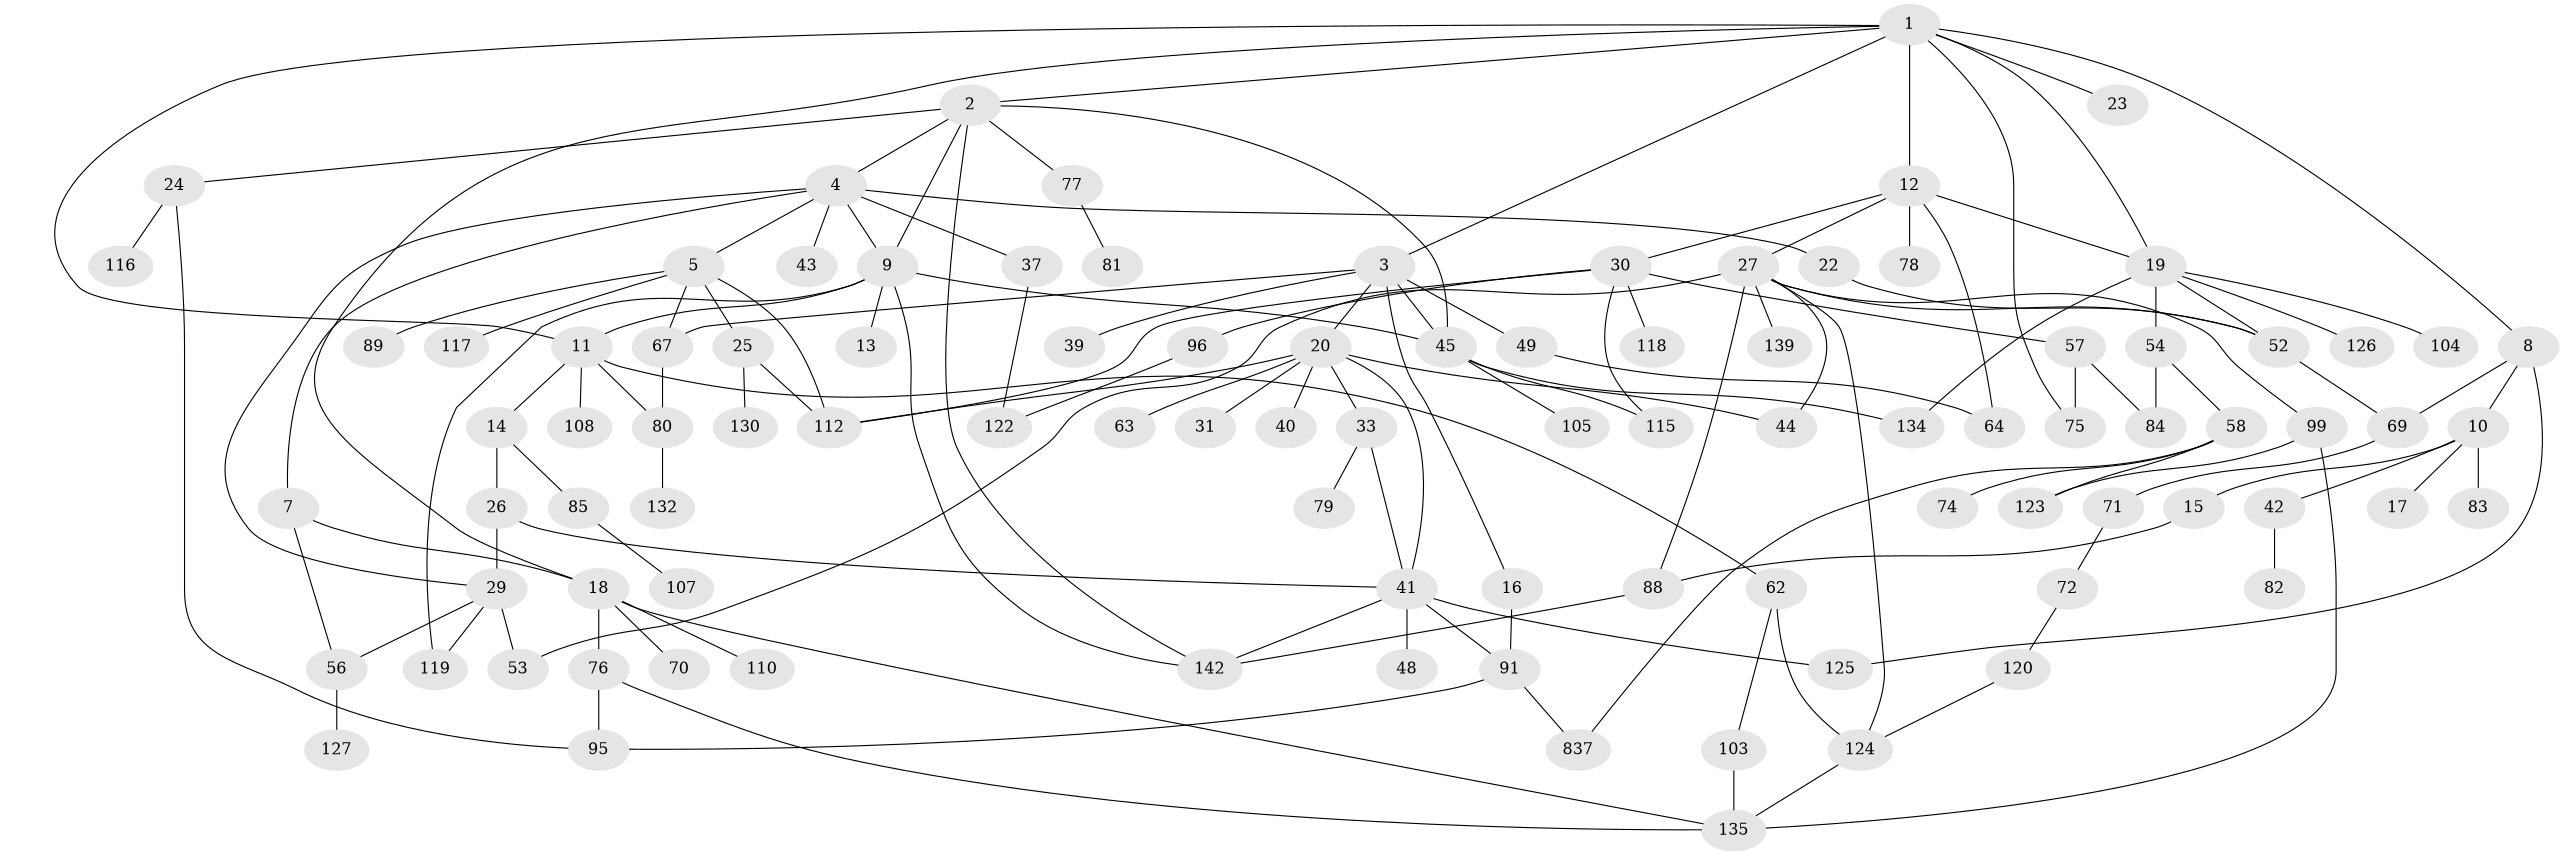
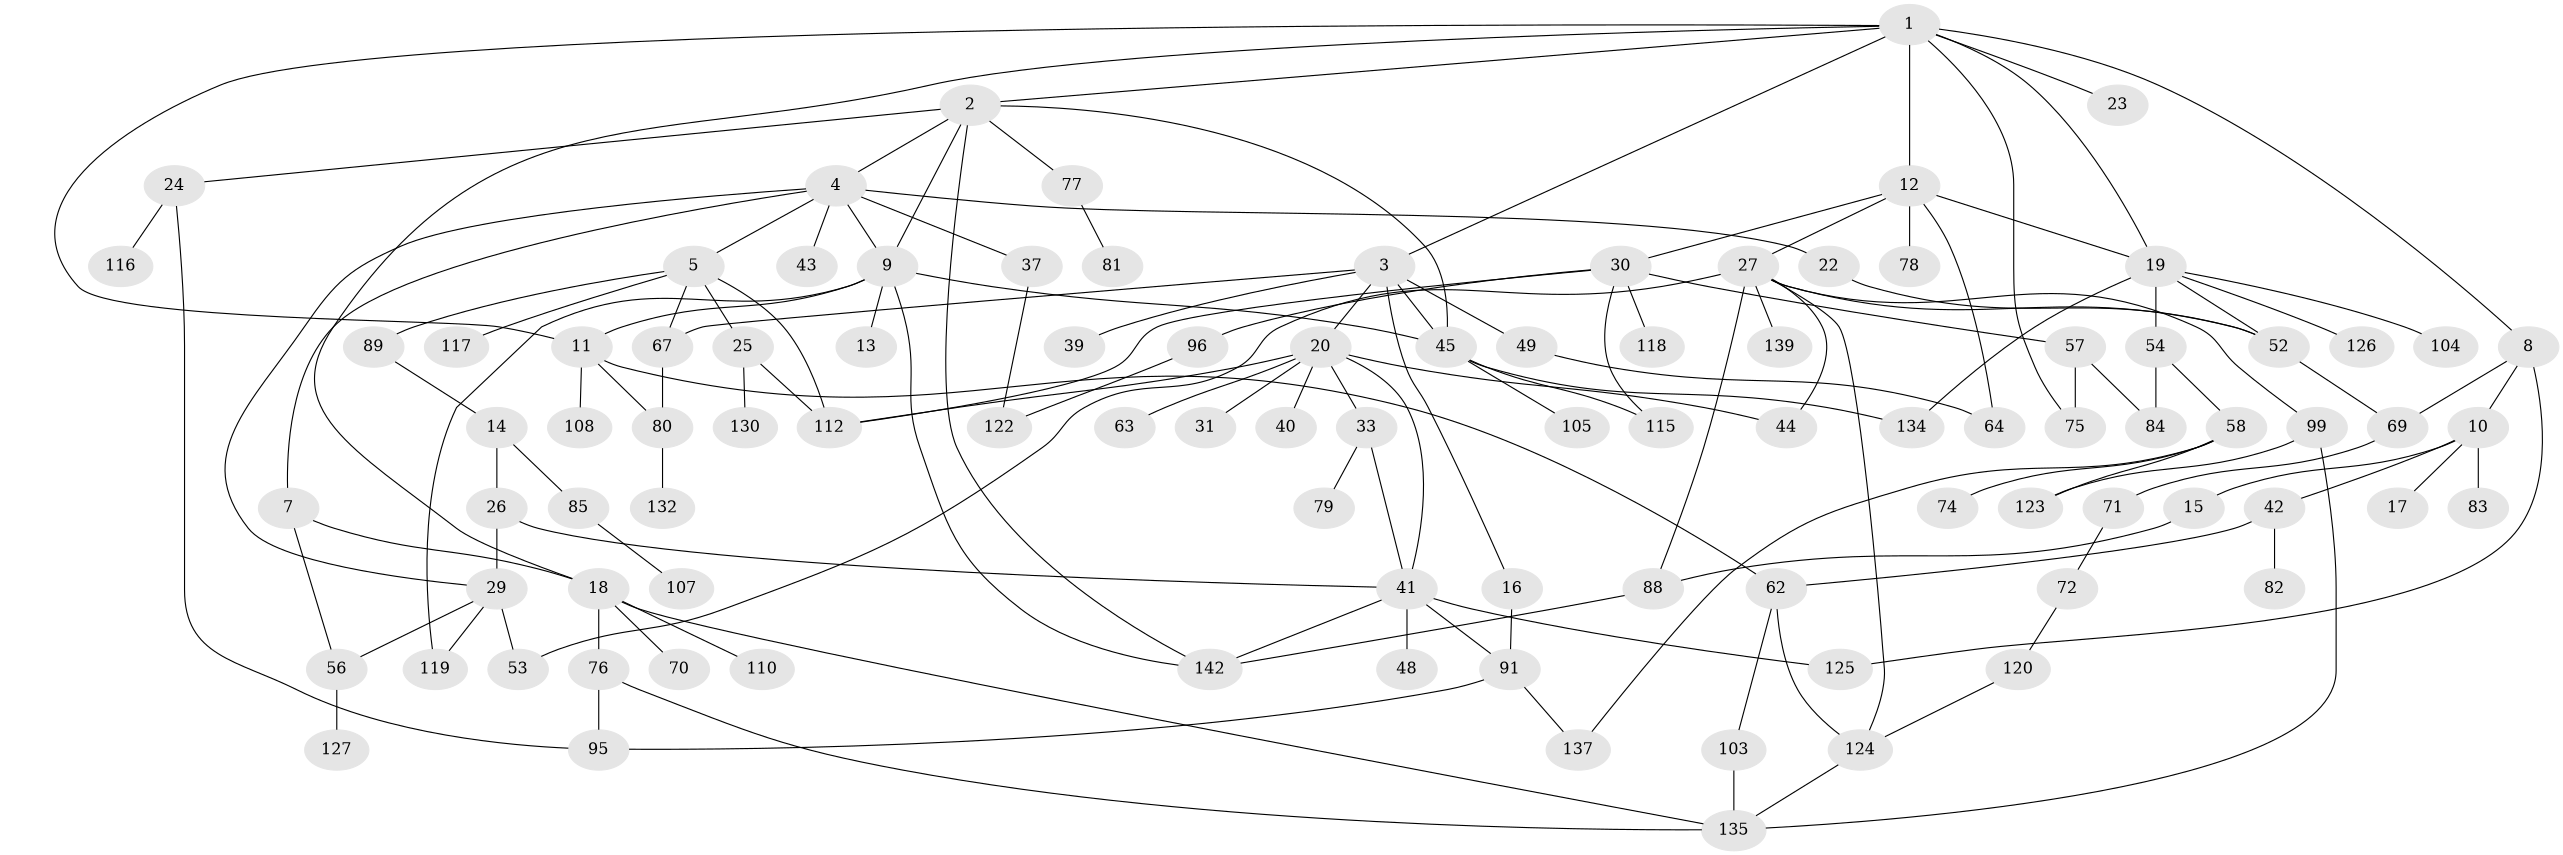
edge "11" -- "14": now "89" -- "14"
edge "42" -- "62": added
node "837": label "837" -> "137"
